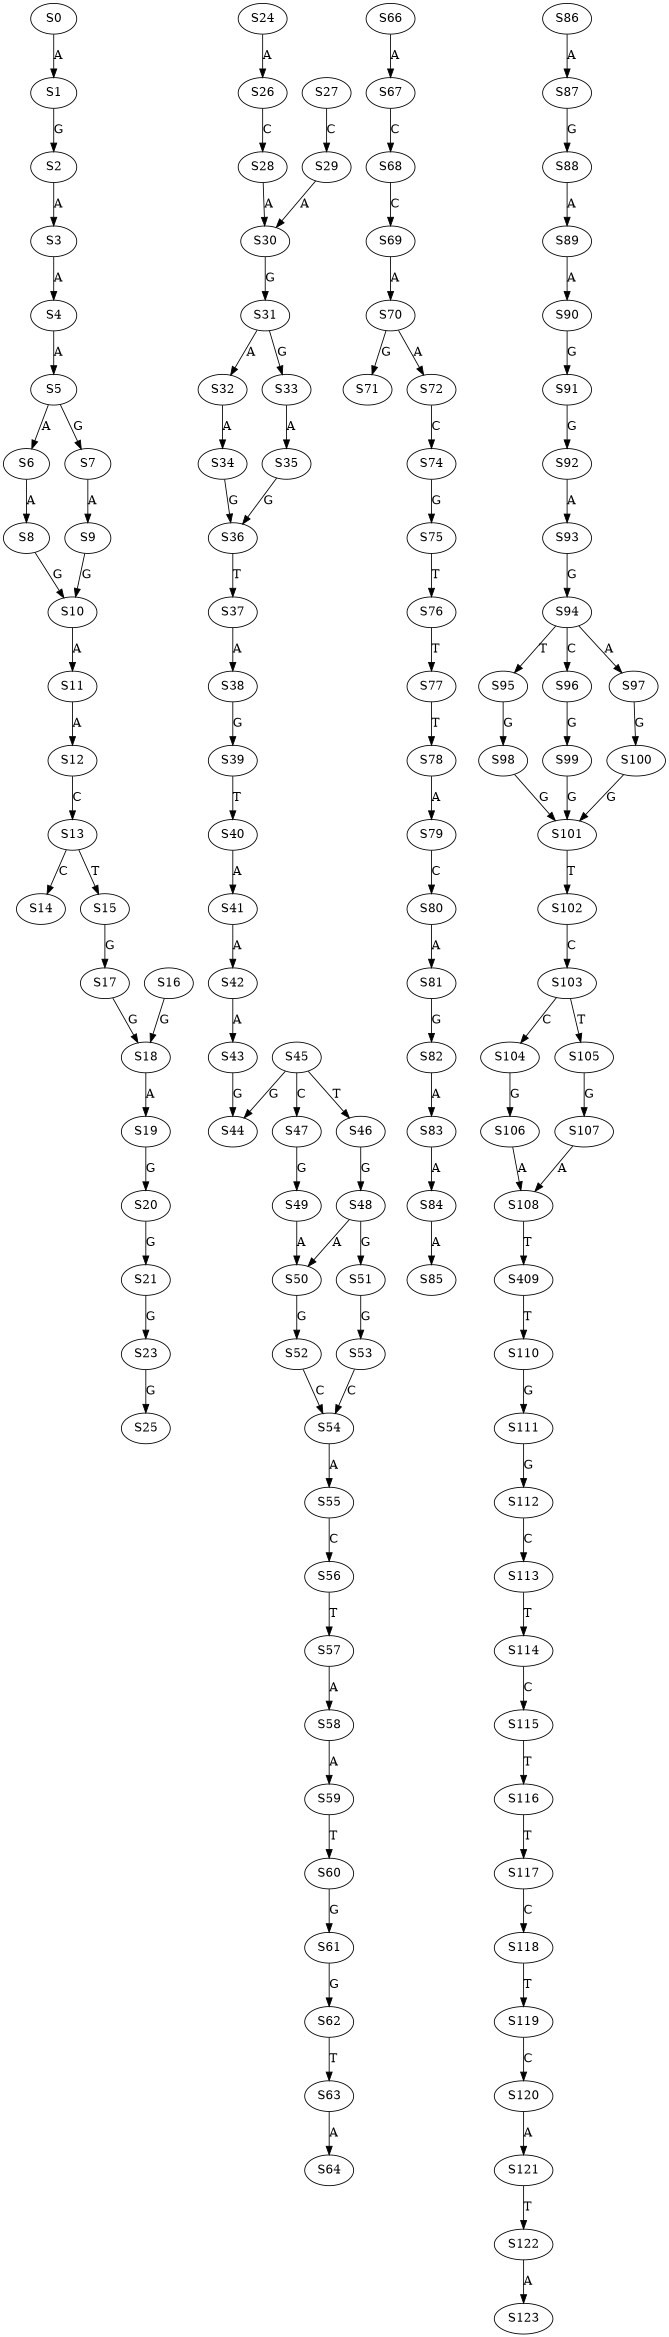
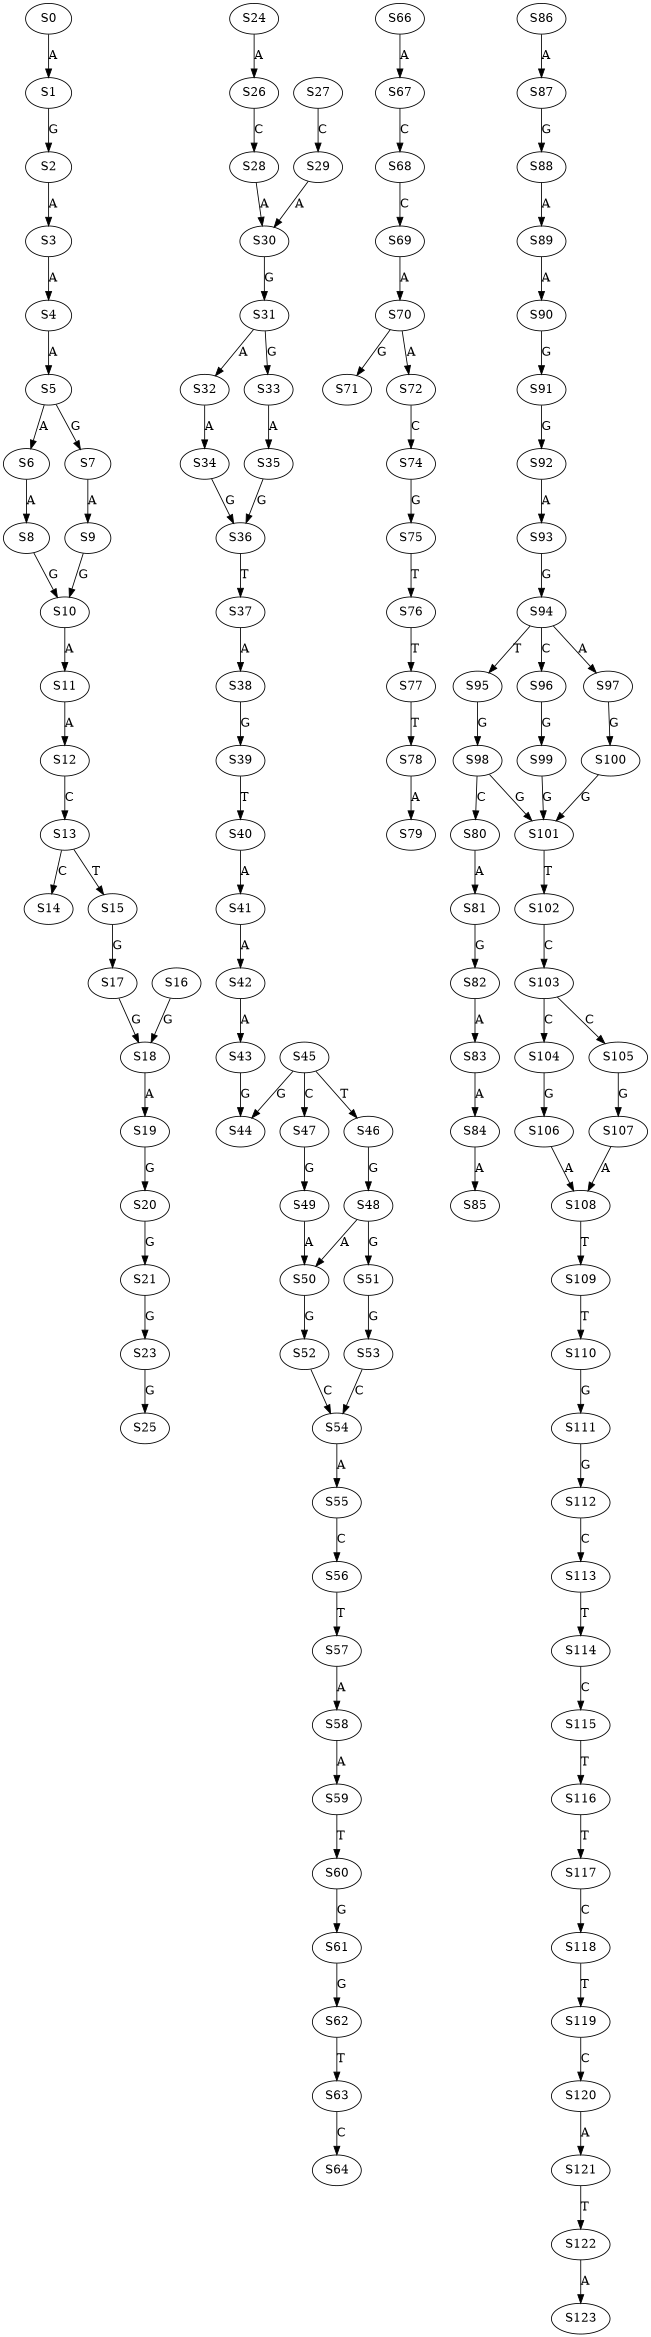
edge "S79" -> "S80": now "S98" -> "S80"
edge "S103" -> "S105": label "T" -> "C"
node "S409": label "S409" -> "S109"
edge "S63" -> "S64": label "A" -> "C"
